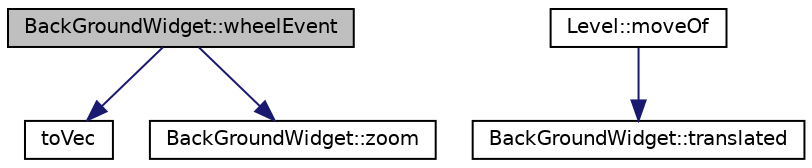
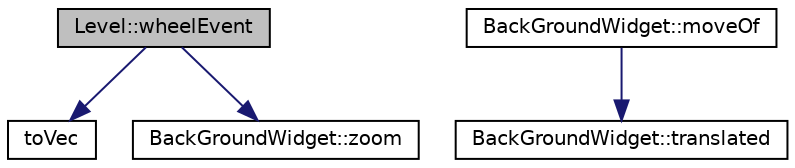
node "BackGroundWidget::wheelEvent": label "BackGroundWidget::wheelEvent" -> "Level::wheelEvent"
node "Level::moveOf": label "Level::moveOf" -> "BackGroundWidget::moveOf"
